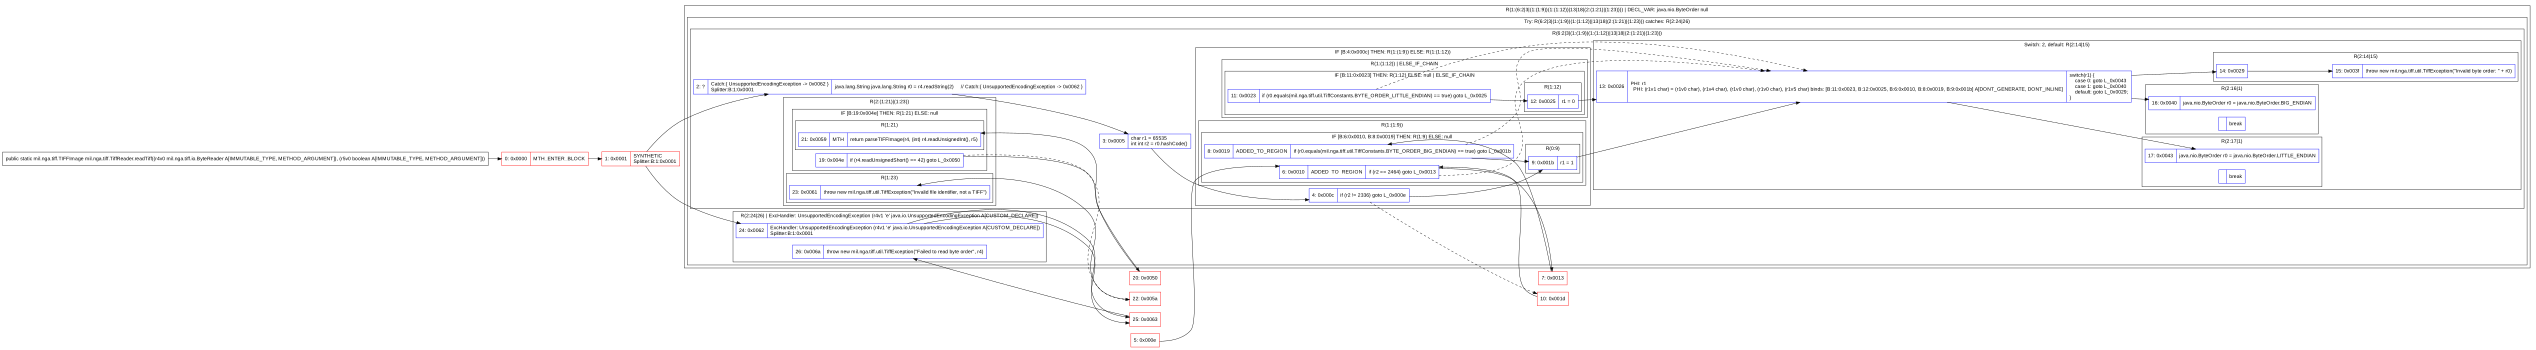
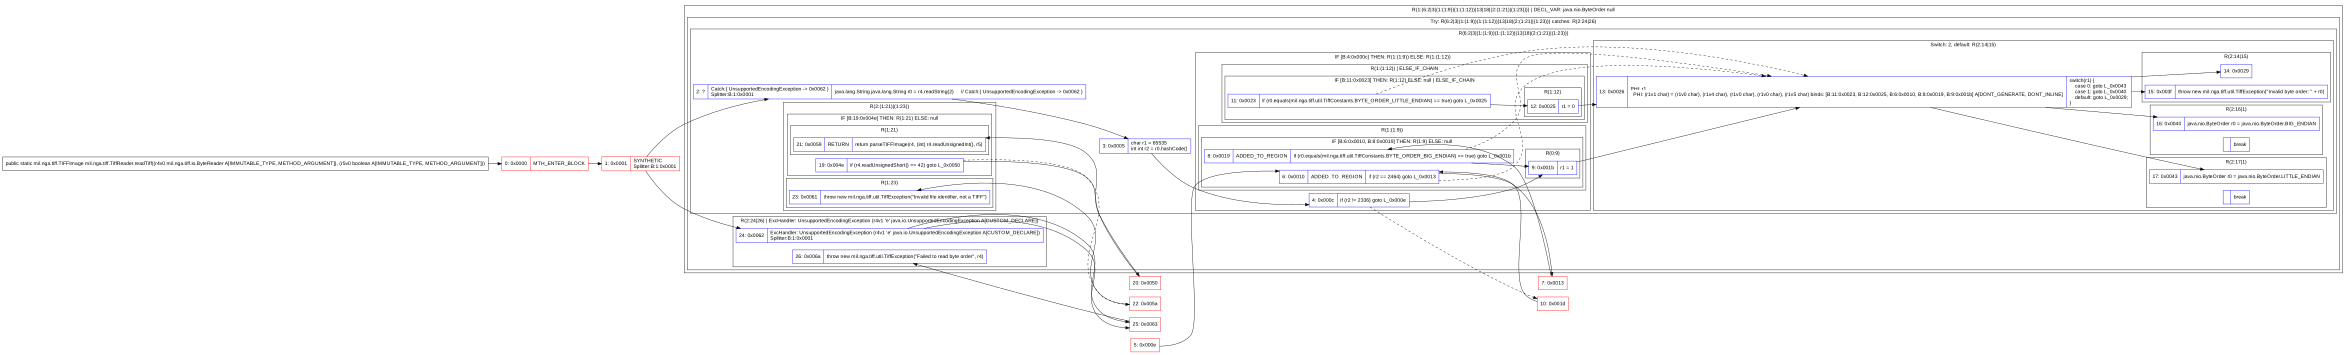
edge "14: 0x0029" -> "15: 0x003f": now "13: 0x0026" -> "15: 0x003f"
node "21: 0x0059": text "MTH" -> "RETURN"
